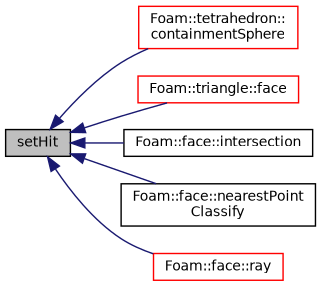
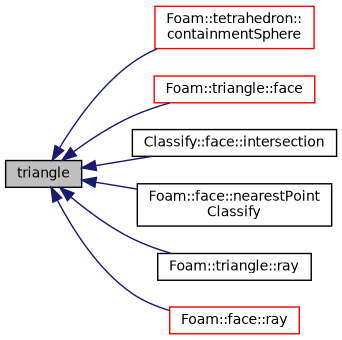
node "setHit": label "setHit" -> "triangle"
node "Foam::face::intersection": label "Foam::face::intersection" -> "Classify::face::intersection"
node "Foam::triangle::ray": added
